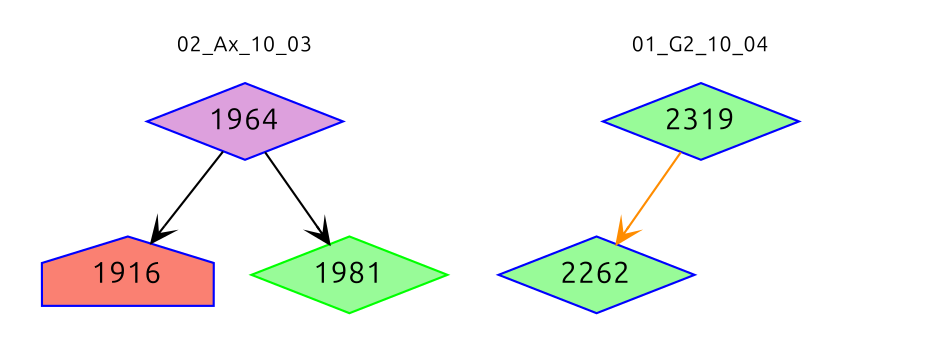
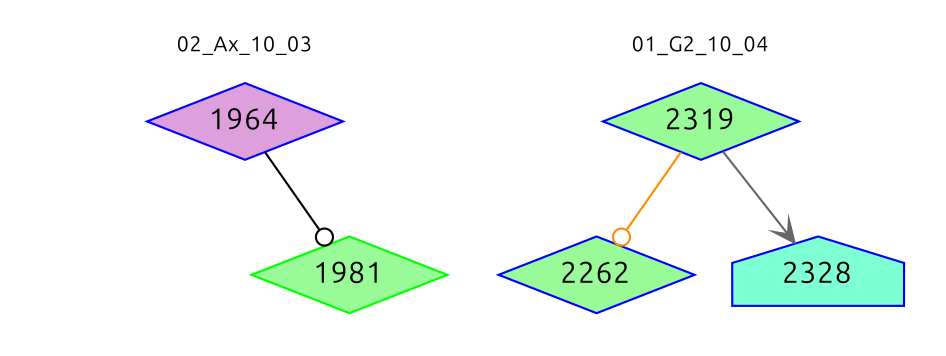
edge "1964" -> "1981": arrowhead vee -> odot
edge "2319" -> "2262": arrowhead vee -> odot
node "1916": removed
node "2328": added
